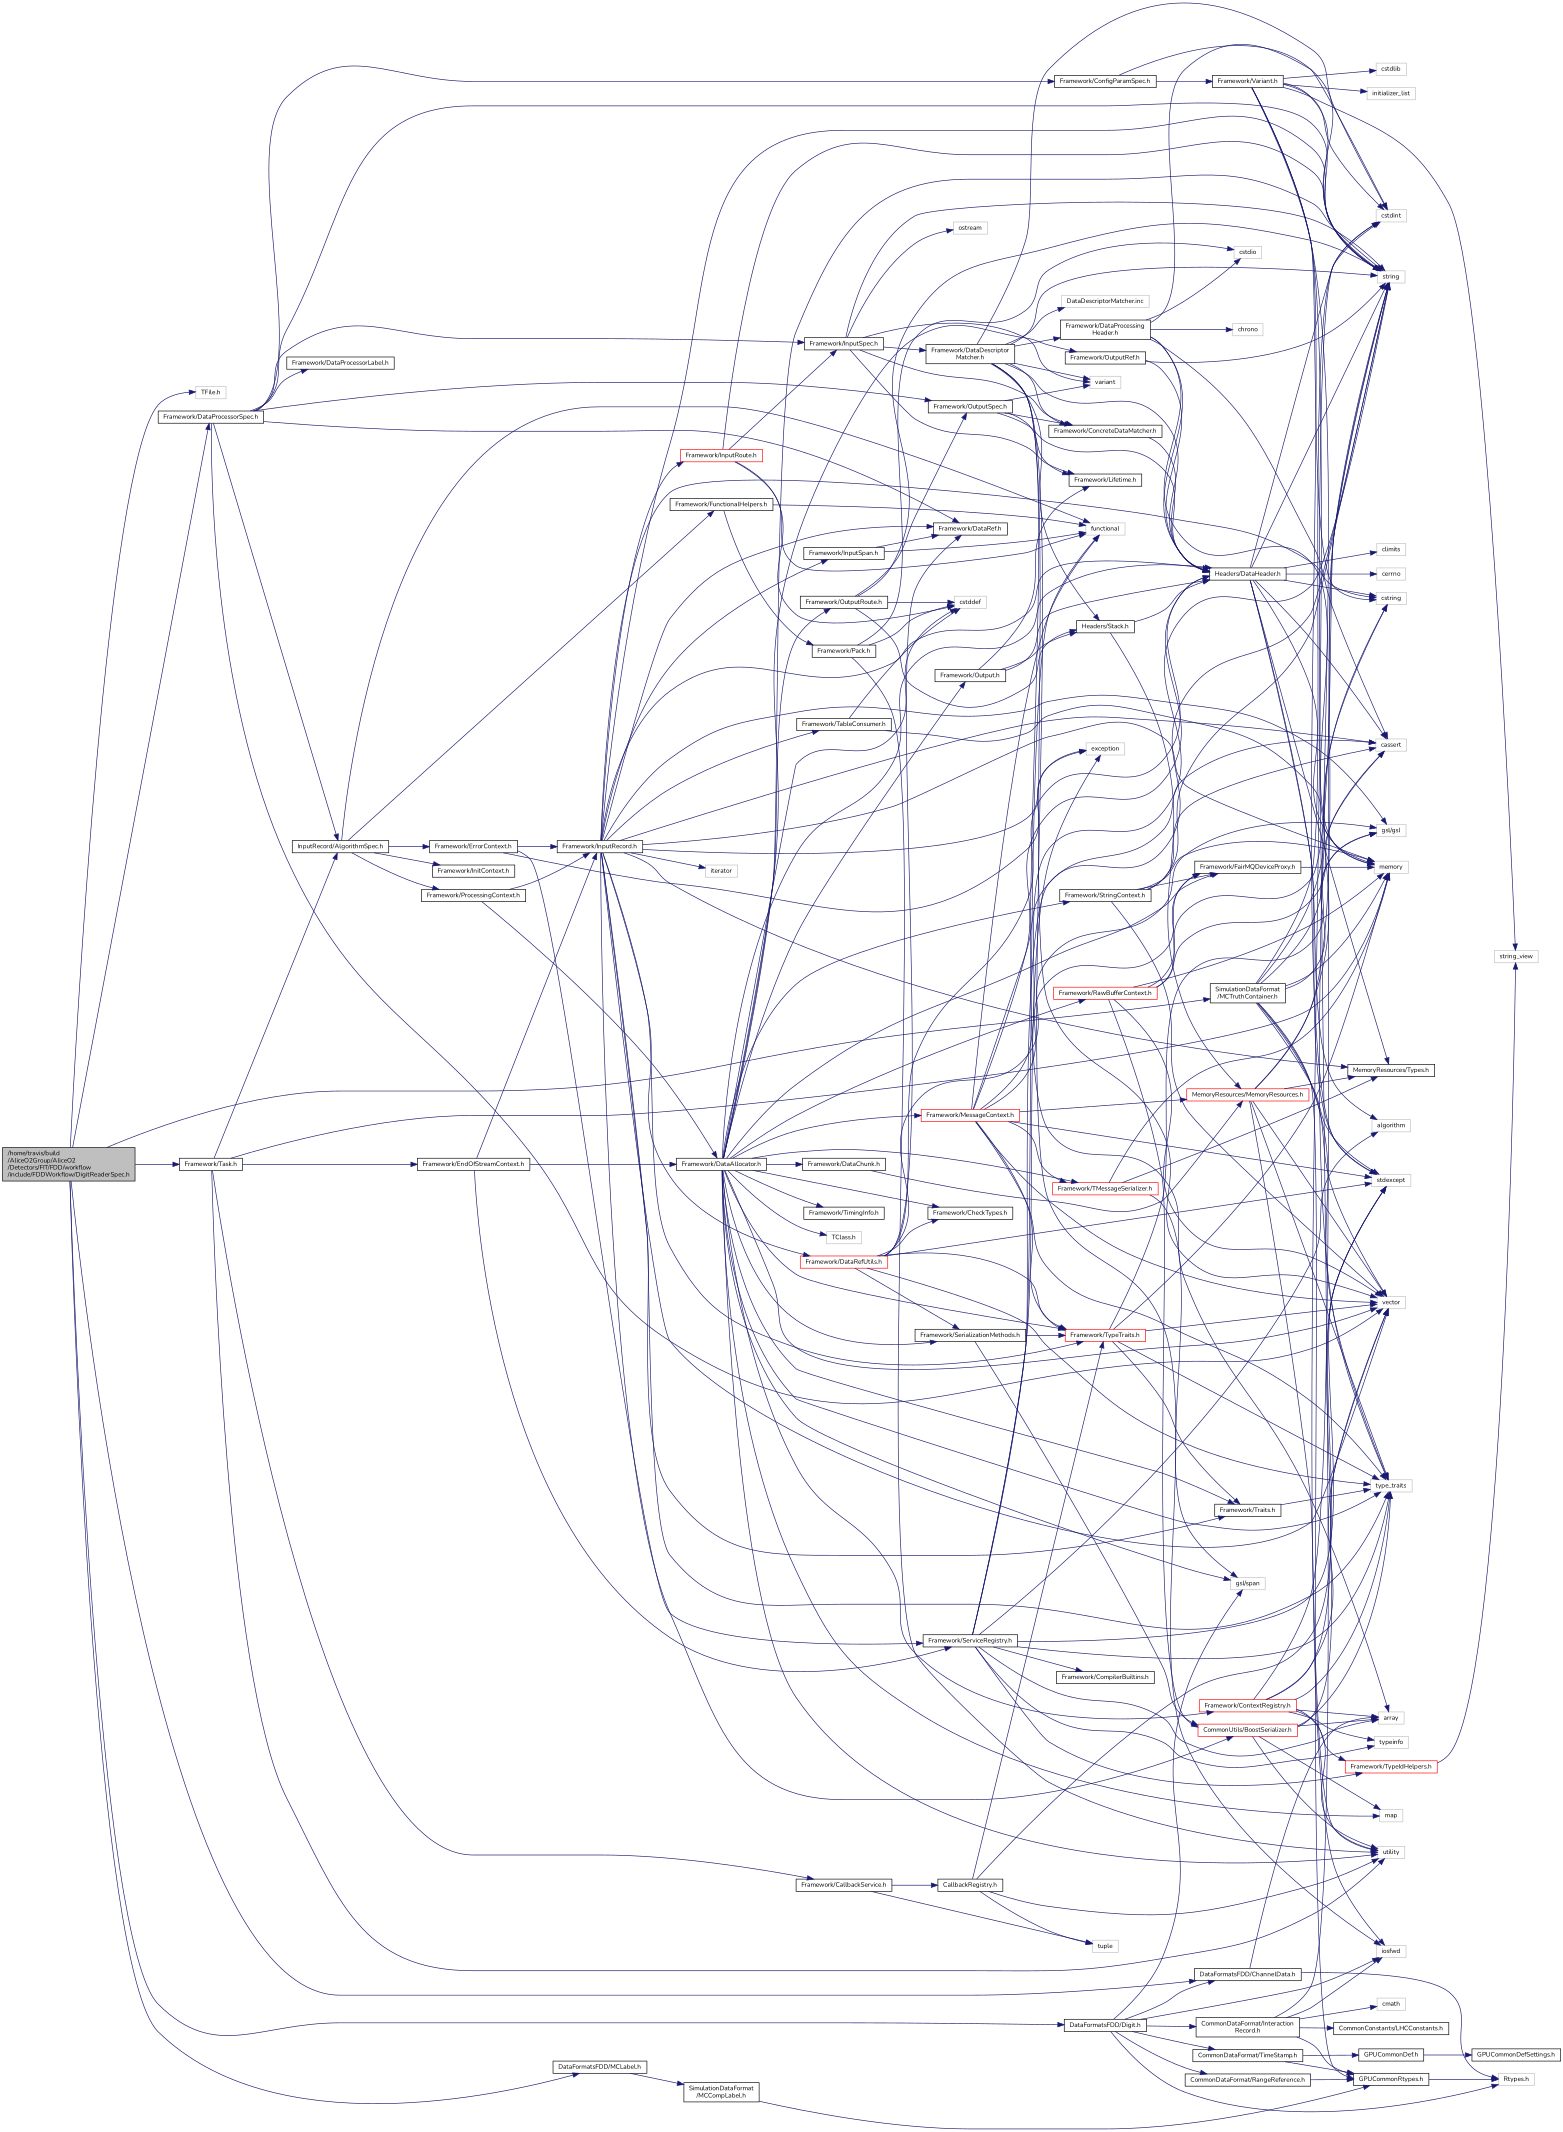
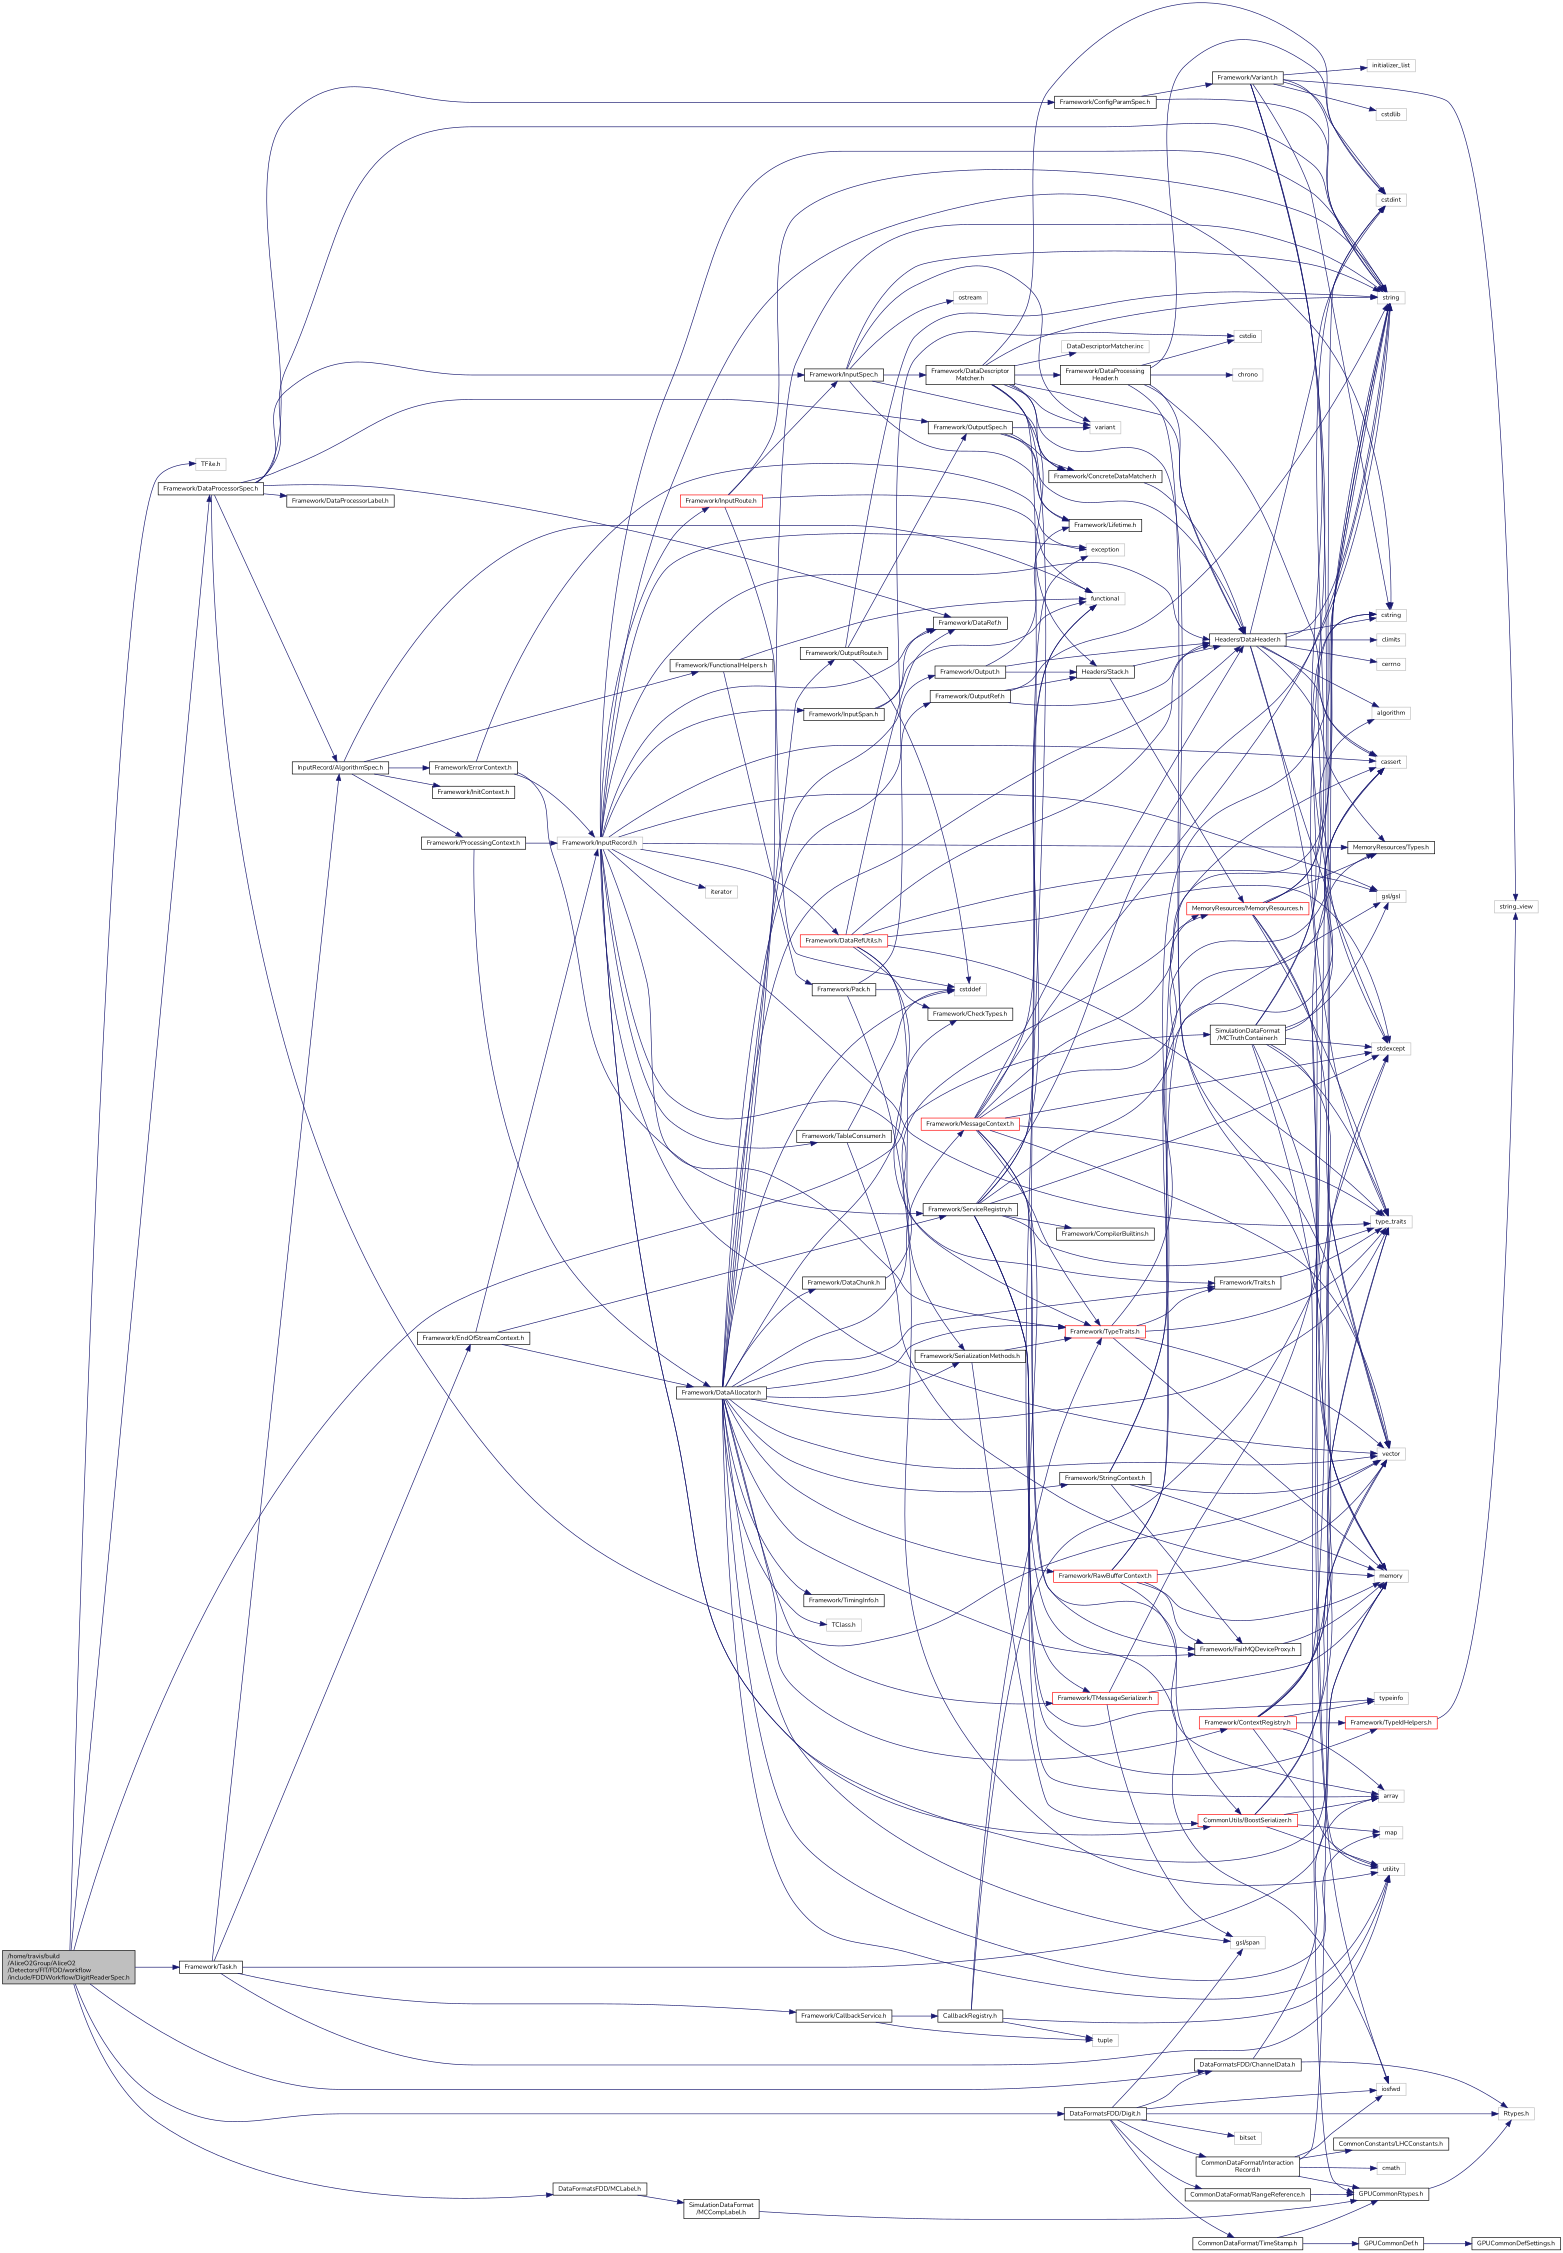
edge "Framework/OutputRoute.h" -> "Headers/Stack.h": now "Framework/OutputRef.h" -> "Headers/Stack.h"
node "Framework/InputRecord.h": color black -> grey75
node "bitset": added
